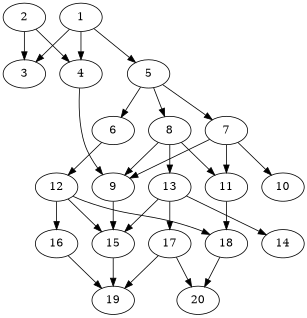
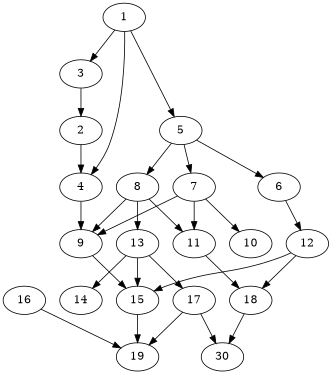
edge "2" -> "3": reversed
edge "12" -> "16": removed
node "20": label "20" -> "30"
